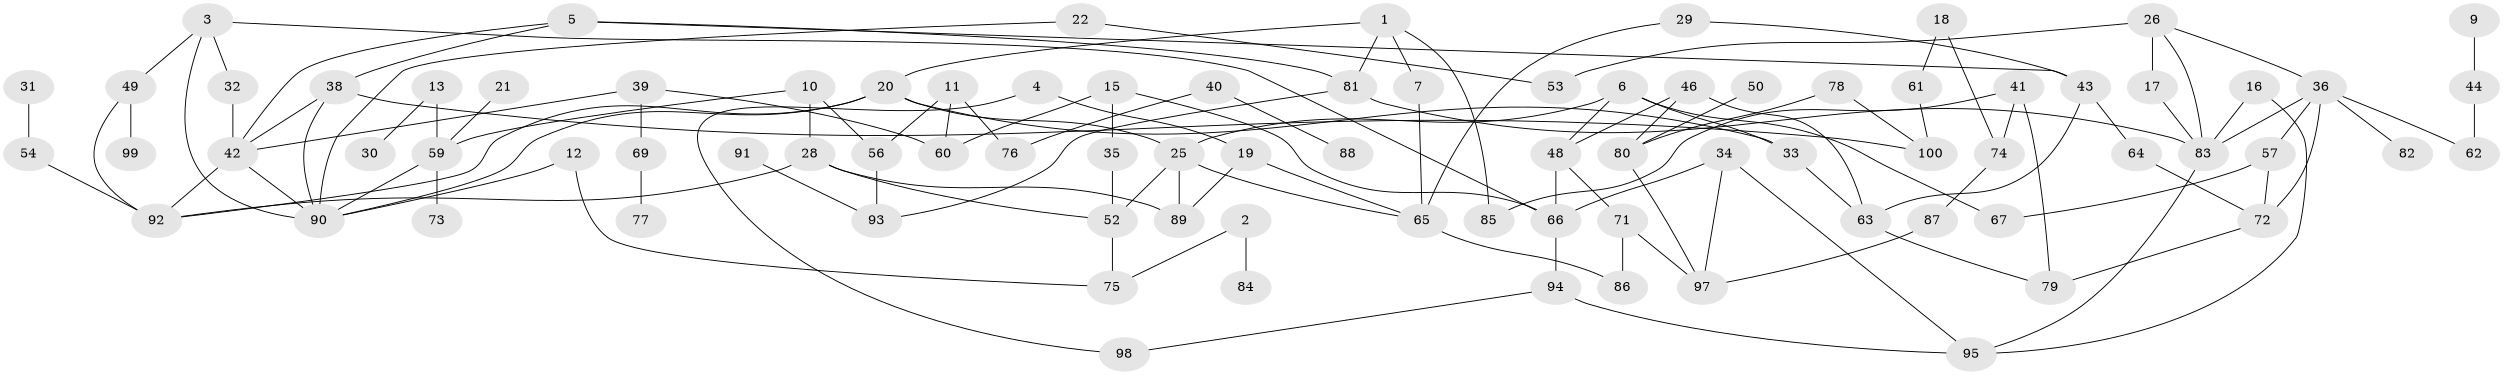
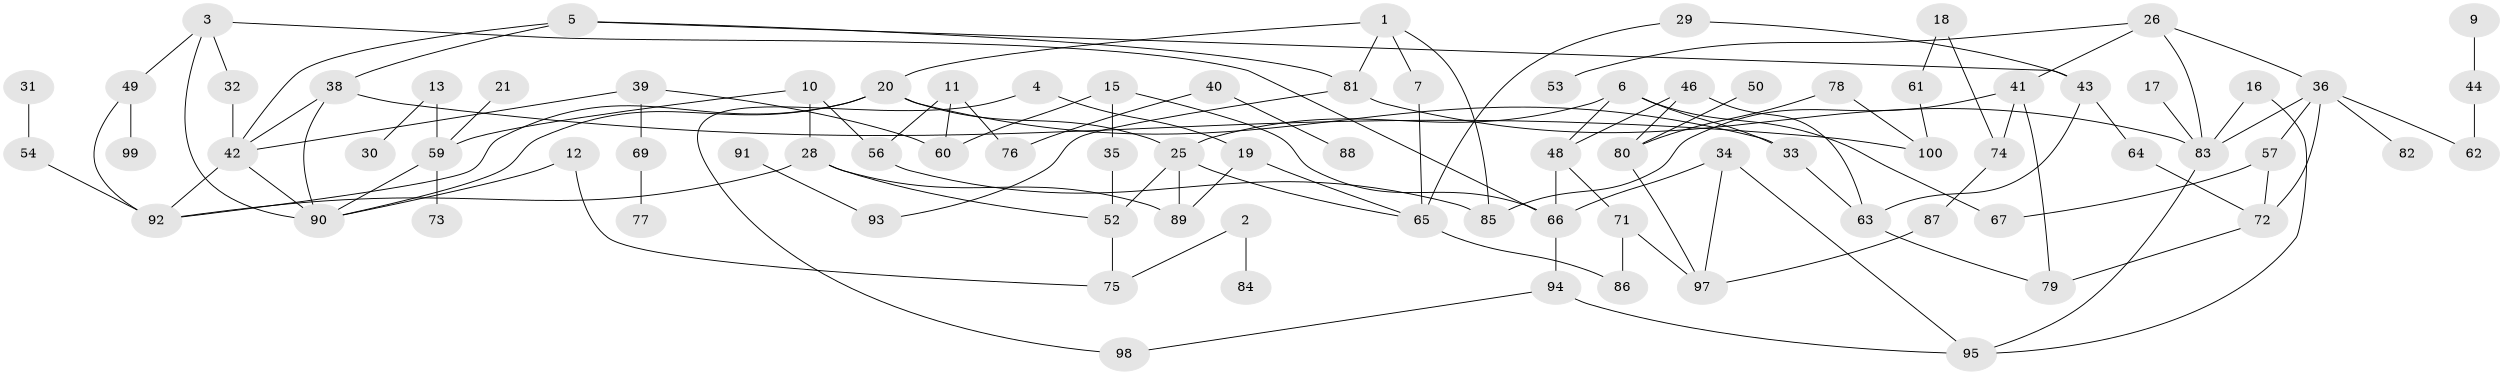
node "22": removed
edge "26" -- "17": now "26" -- "41"
edge "56" -- "93": now "56" -- "85"
